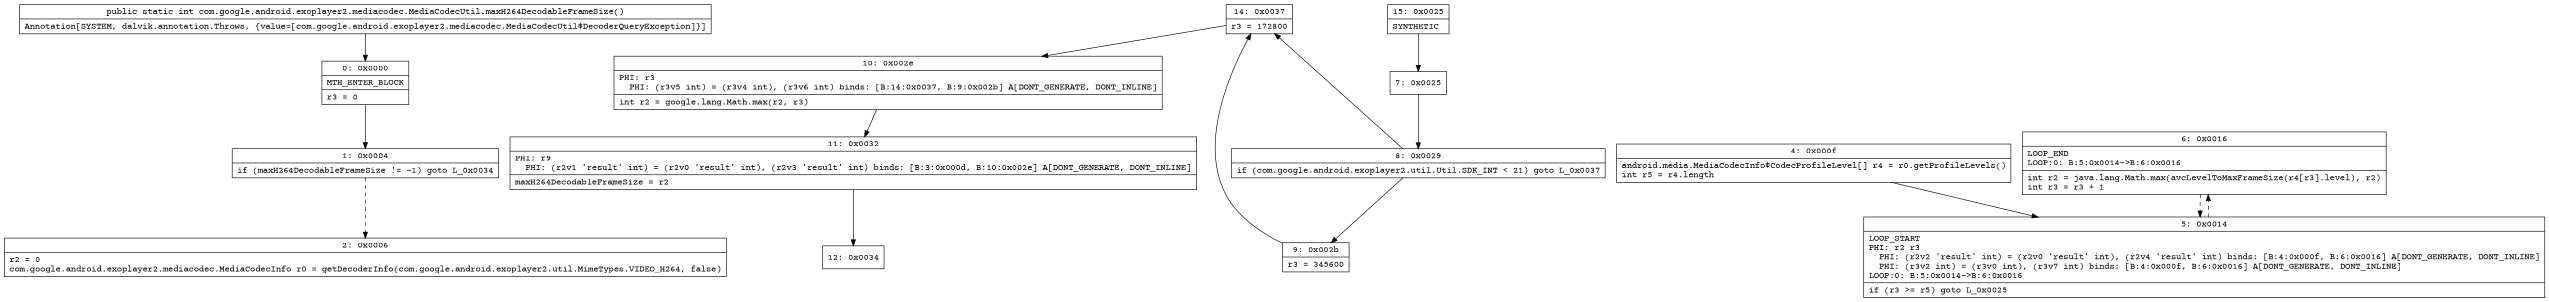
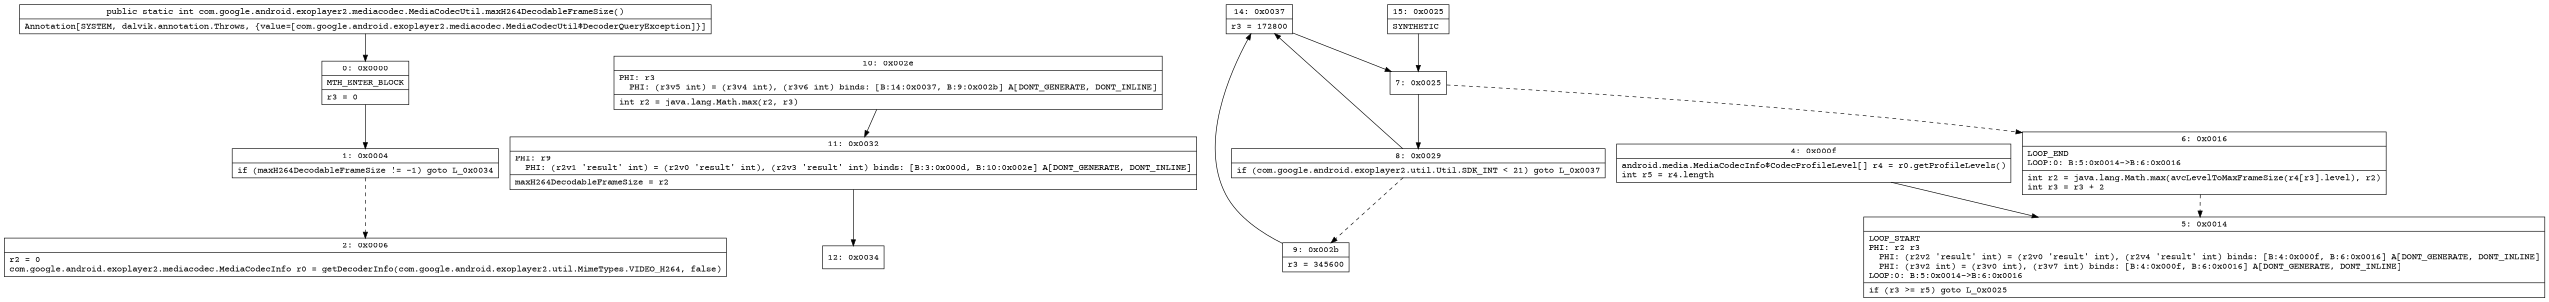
edge "14: 0x0037" -> "10: 0x002e": now "14: 0x0037" -> "7: 0x0025"
node "10: 0x002e": text "int r2 = google.lang.Math.max(r2, r3)" -> "int r2 = java.lang.Math.max(r2, r3)"
node "6: 0x0016": text "int r3 = r3 + 1" -> "int r3 = r3 + 2"
edge "8: 0x0029" -> "9: 0x002b": style solid -> dashed
edge "5: 0x0014" -> "6: 0x0016": now "7: 0x0025" -> "6: 0x0016"
